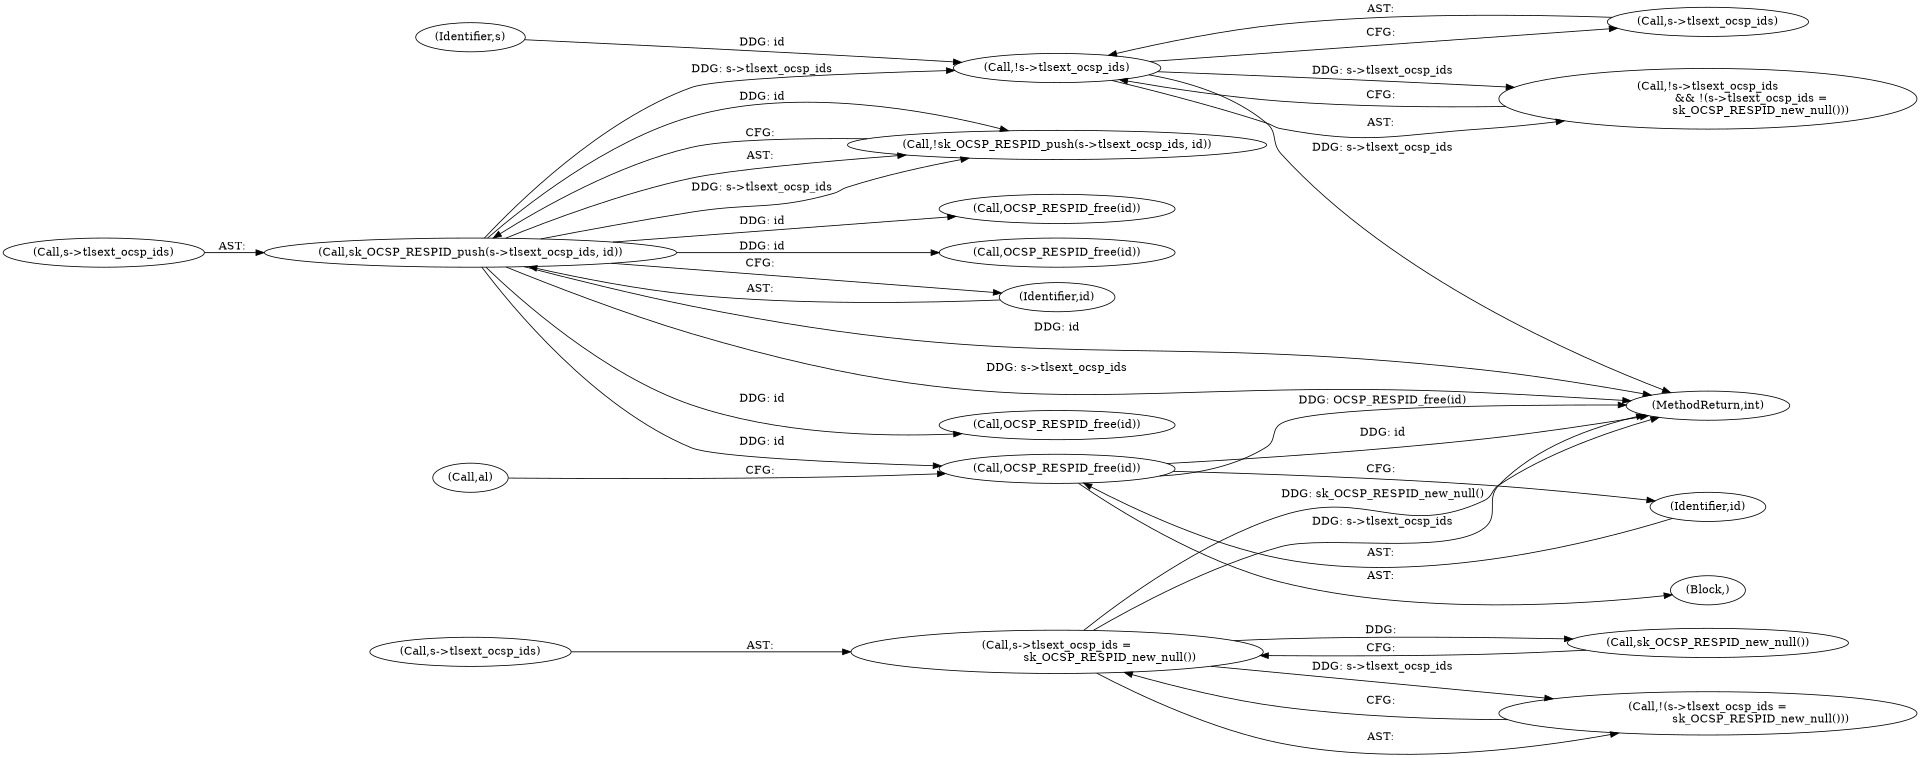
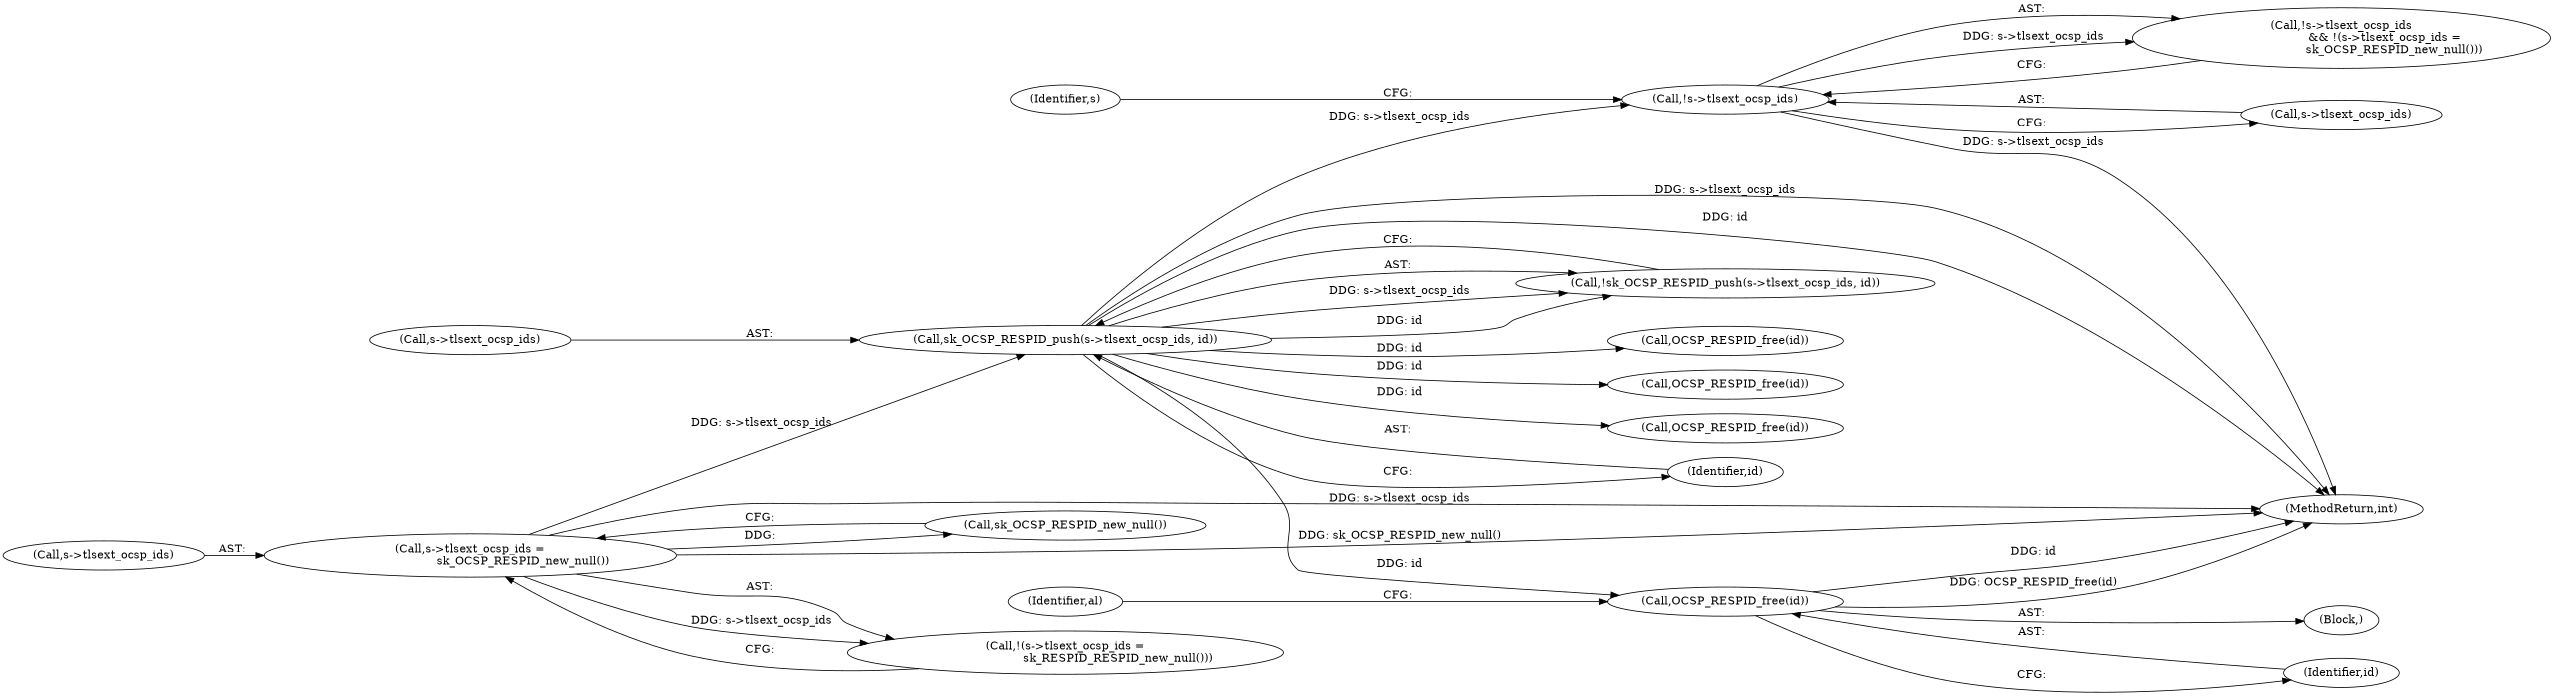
edge "(Identifier,s)" -> "(Call,!s->tlsext_ocsp_ids)": label "DDG: id" -> "CFG: "
edge "(Call,s->tlsext_ocsp_ids = sk_OCSP_RESPID_new_null())" -> "(Call,sk_OCSP_RESPID_push(s->tlsext_ocsp_ids, id))": added, label "DDG: s->tlsext_ocsp_ids"
node "(Call,al)": label "(Call,al)" -> "(Identifier,al)"
node "(Call,!(s->tlsext_ocsp_ids = sk_OCSP_RESPID_new_null()))": label "(Call,!(s->tlsext_ocsp_ids = sk_OCSP_RESPID_new_null()))" -> "(Call,!(s->tlsext_ocsp_ids = sk_RESPID_RESPID_new_null()))"
